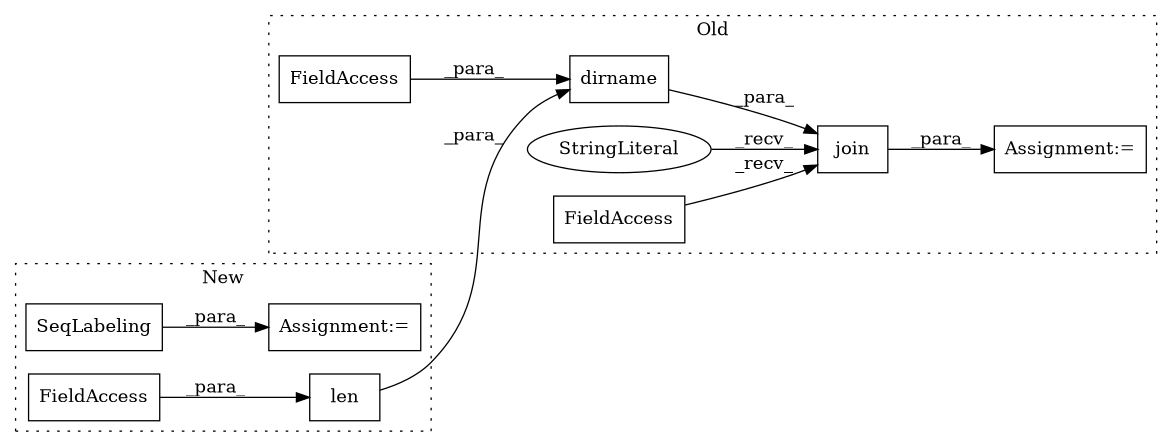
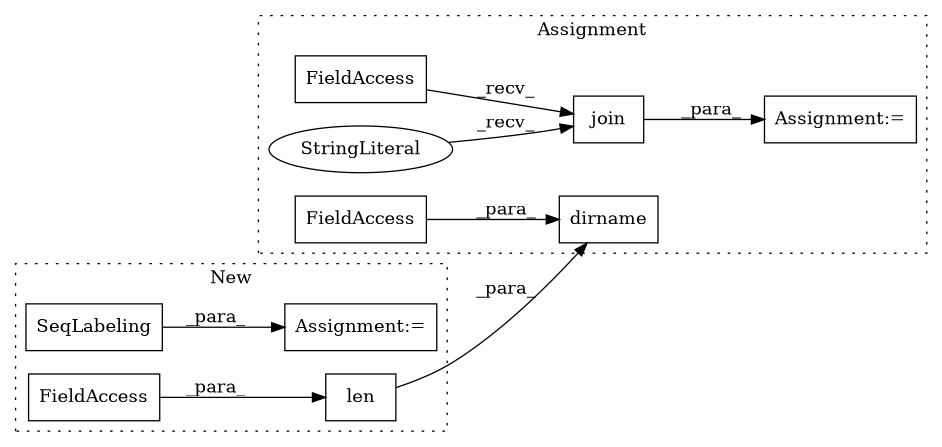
cluster "Old": label "Old" -> "Assignment"
edge "dirname" -> "join": removed, label "_para_"
